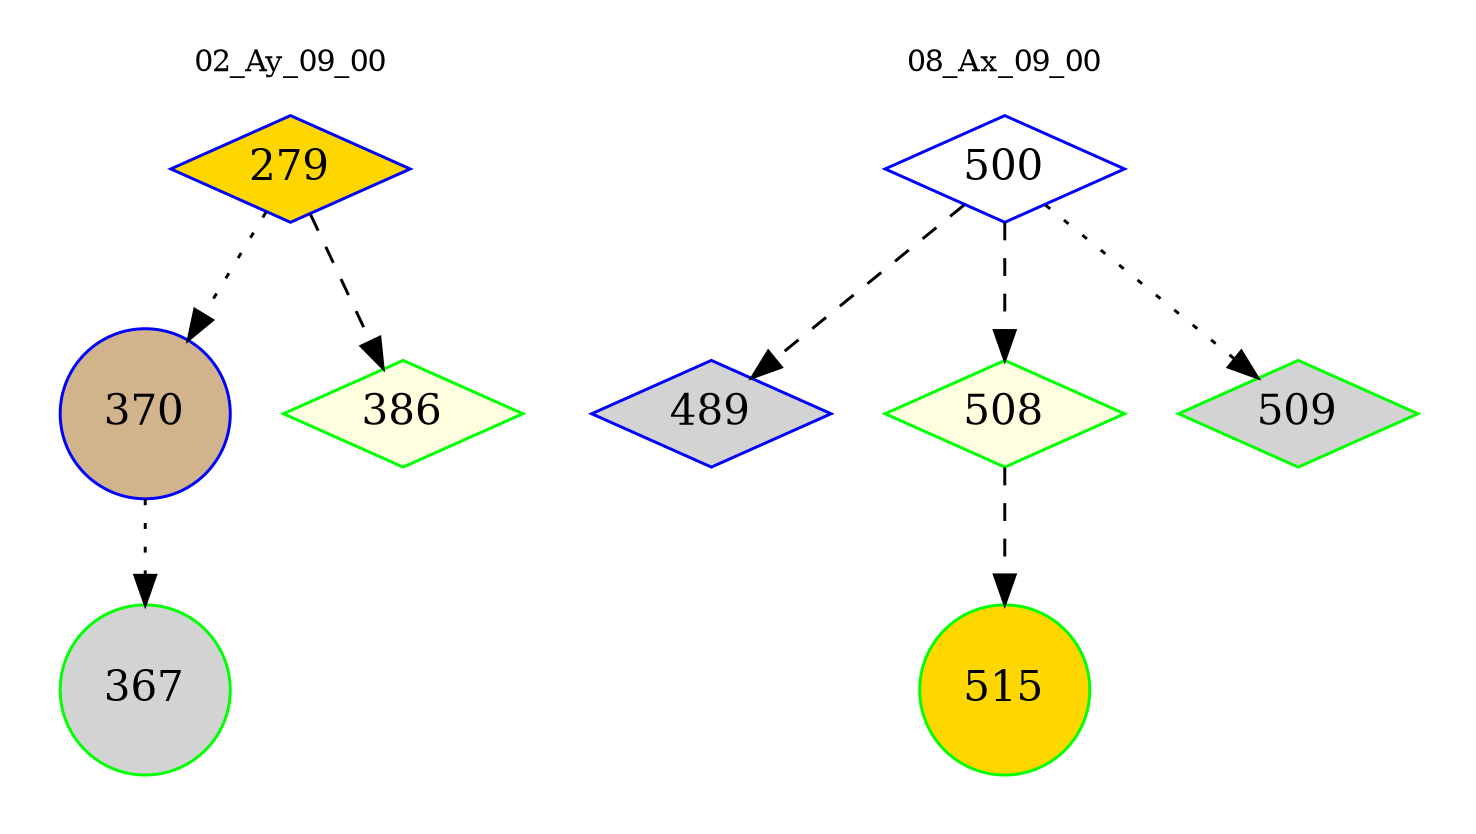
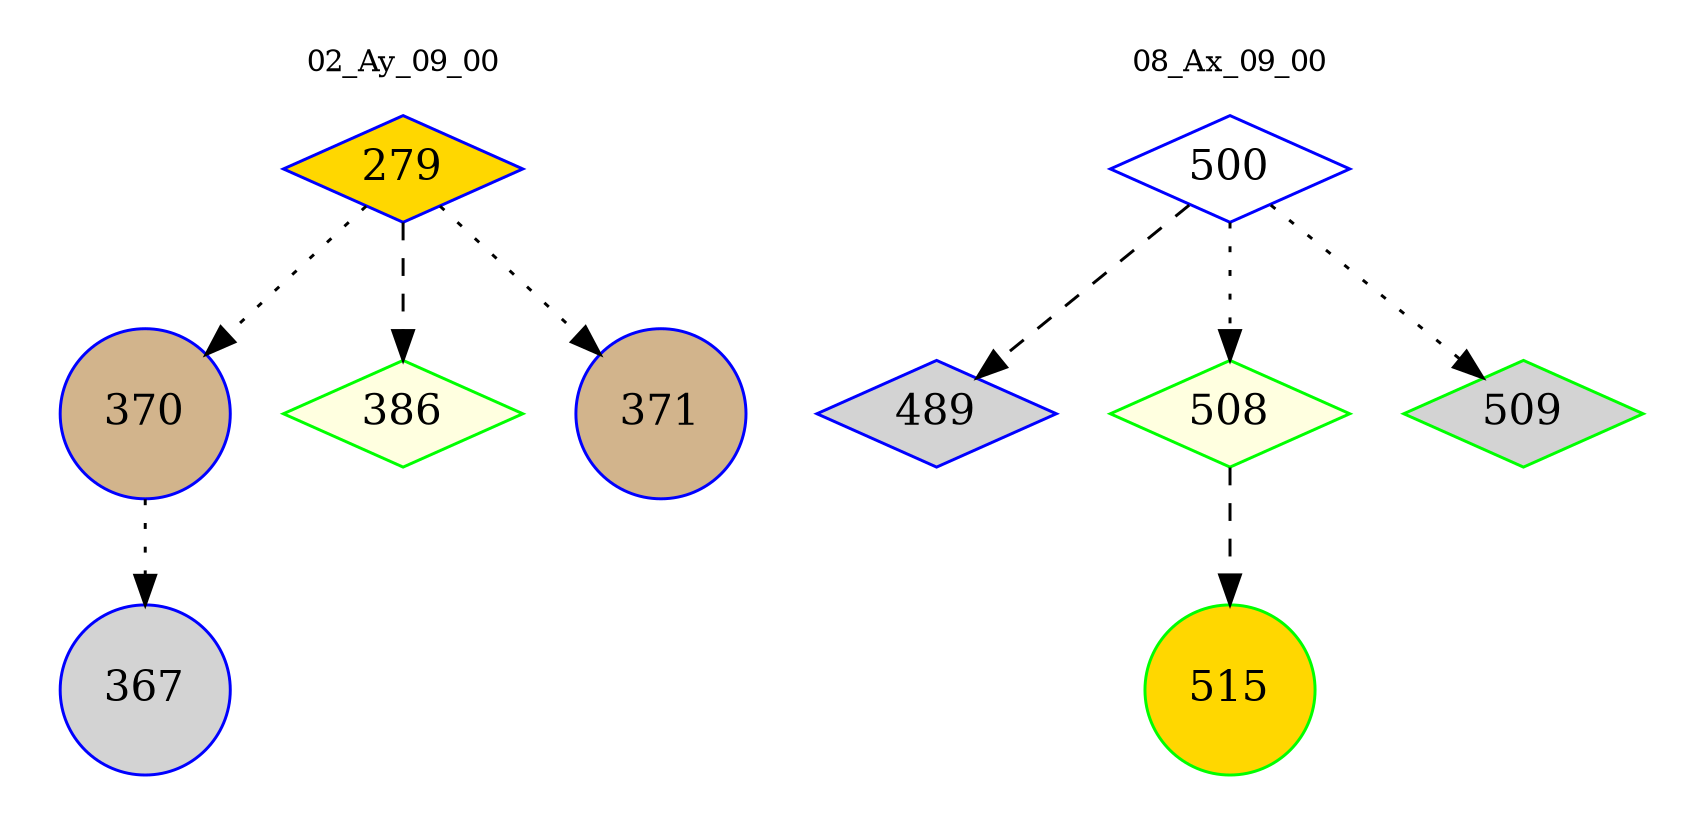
edge "500" -> "508": style dashed -> dotted
node "371": added
node "367": color green -> blue
